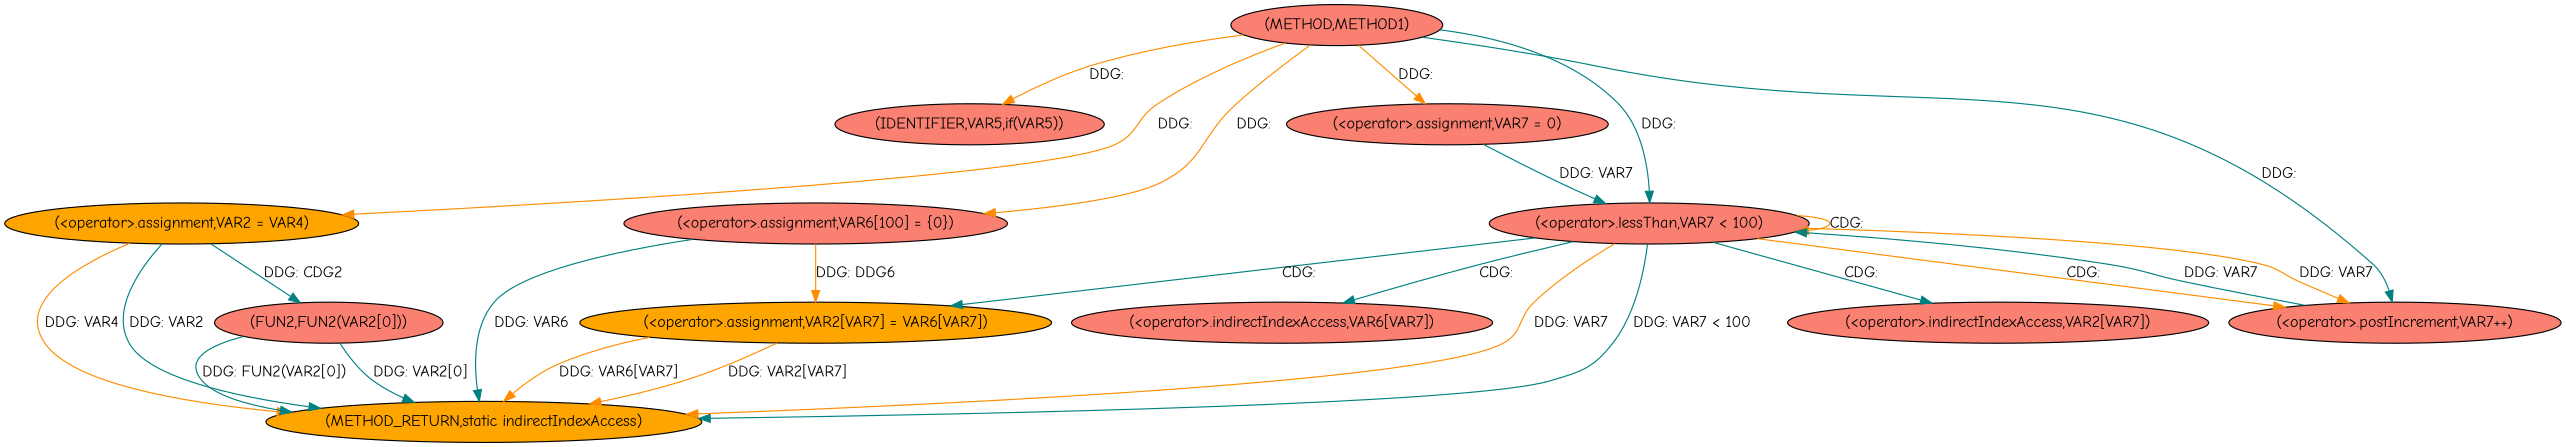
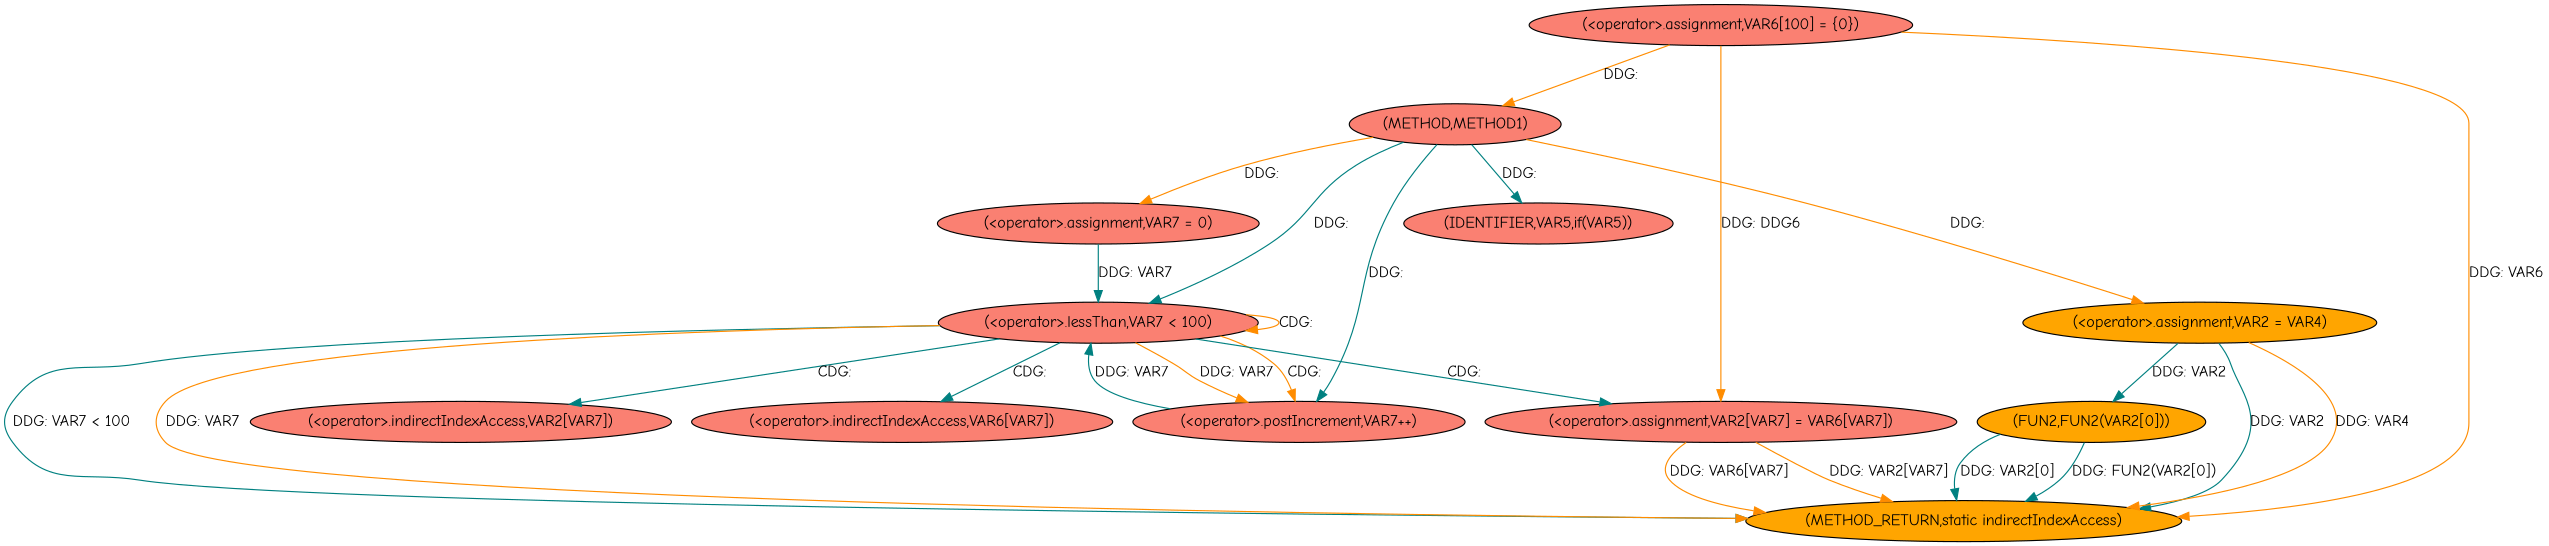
edge "(METHOD,METHOD1)" -> "(IDENTIFIER,VAR5,if(VAR5))": color darkorange -> teal
edge "(METHOD,METHOD1)" -> "(<operator>.assignment,VAR6[100] = {0})": reversed
edge "(<operator>.assignment,VAR2 = VAR4)" -> "(FUN2,FUN2(VAR2[0]))": label "DDG: CDG2" -> "DDG: VAR2"
edge "(<operator>.assignment,VAR6[100] = {0})" -> "(METHOD_RETURN,static indirectIndexAccess)": color teal -> darkorange
node "(FUN2,FUN2(VAR2[0]))": fillcolor salmon -> orange
node "(<operator>.assignment,VAR2[VAR7] = VAR6[VAR7])": fillcolor orange -> salmon
